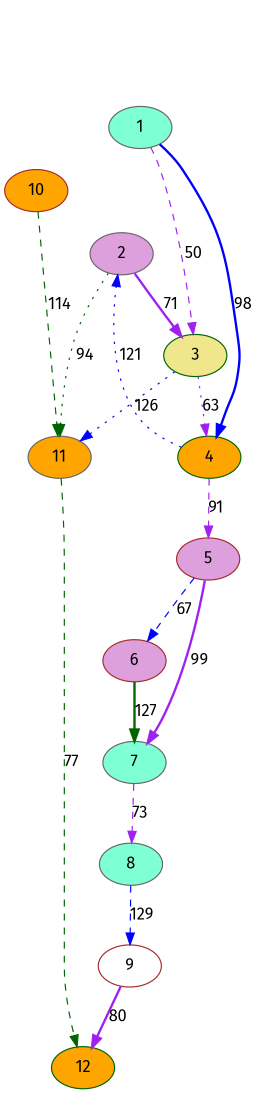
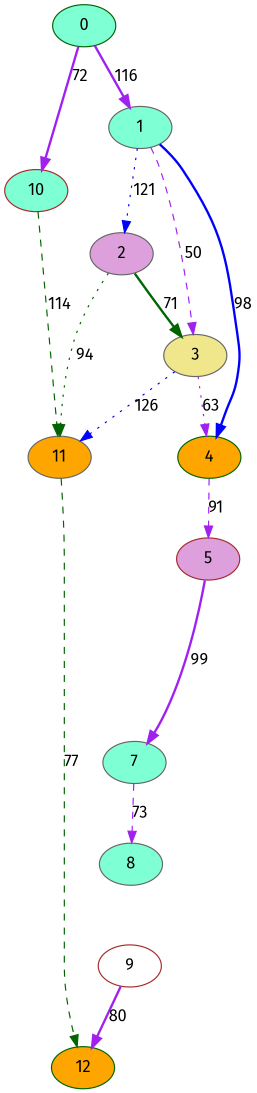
node "0": added
node "10": fillcolor orange -> aquamarine
edge "2" -> "3": color purple -> darkgreen
node "3": color darkgreen -> gray40
edge "4" -> "2": now "1" -> "2"
node "6": removed
edge "8" -> "9": removed, label "129"
